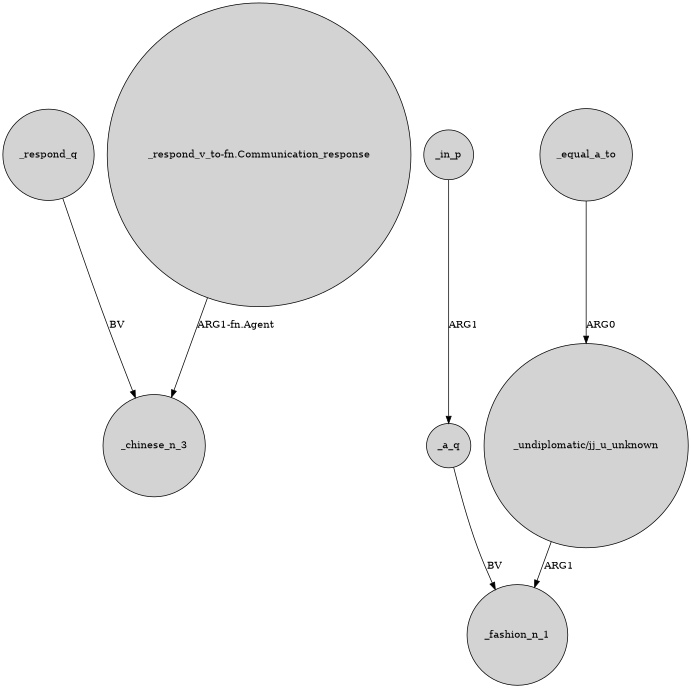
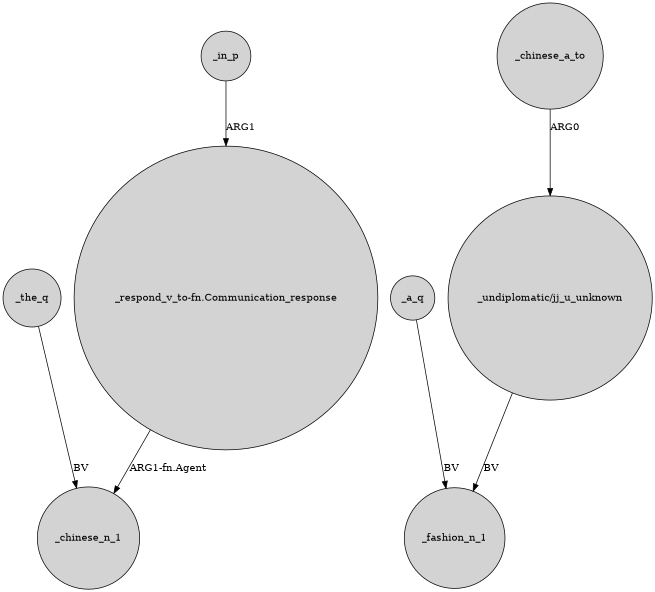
node "_respond_q": label "_respond_q" -> "_the_q"
node "_equal_a_to": label "_equal_a_to" -> "_chinese_a_to"
edge "_in_p" -> "_a_q": now "_in_p" -> "_respond_v_to-fn.Communication_response"
node "_chinese_n_3": label "_chinese_n_3" -> "_chinese_n_1"
edge "_undiplomatic/jj_u_unknown" -> "_fashion_n_1": label "ARG1" -> "BV"
